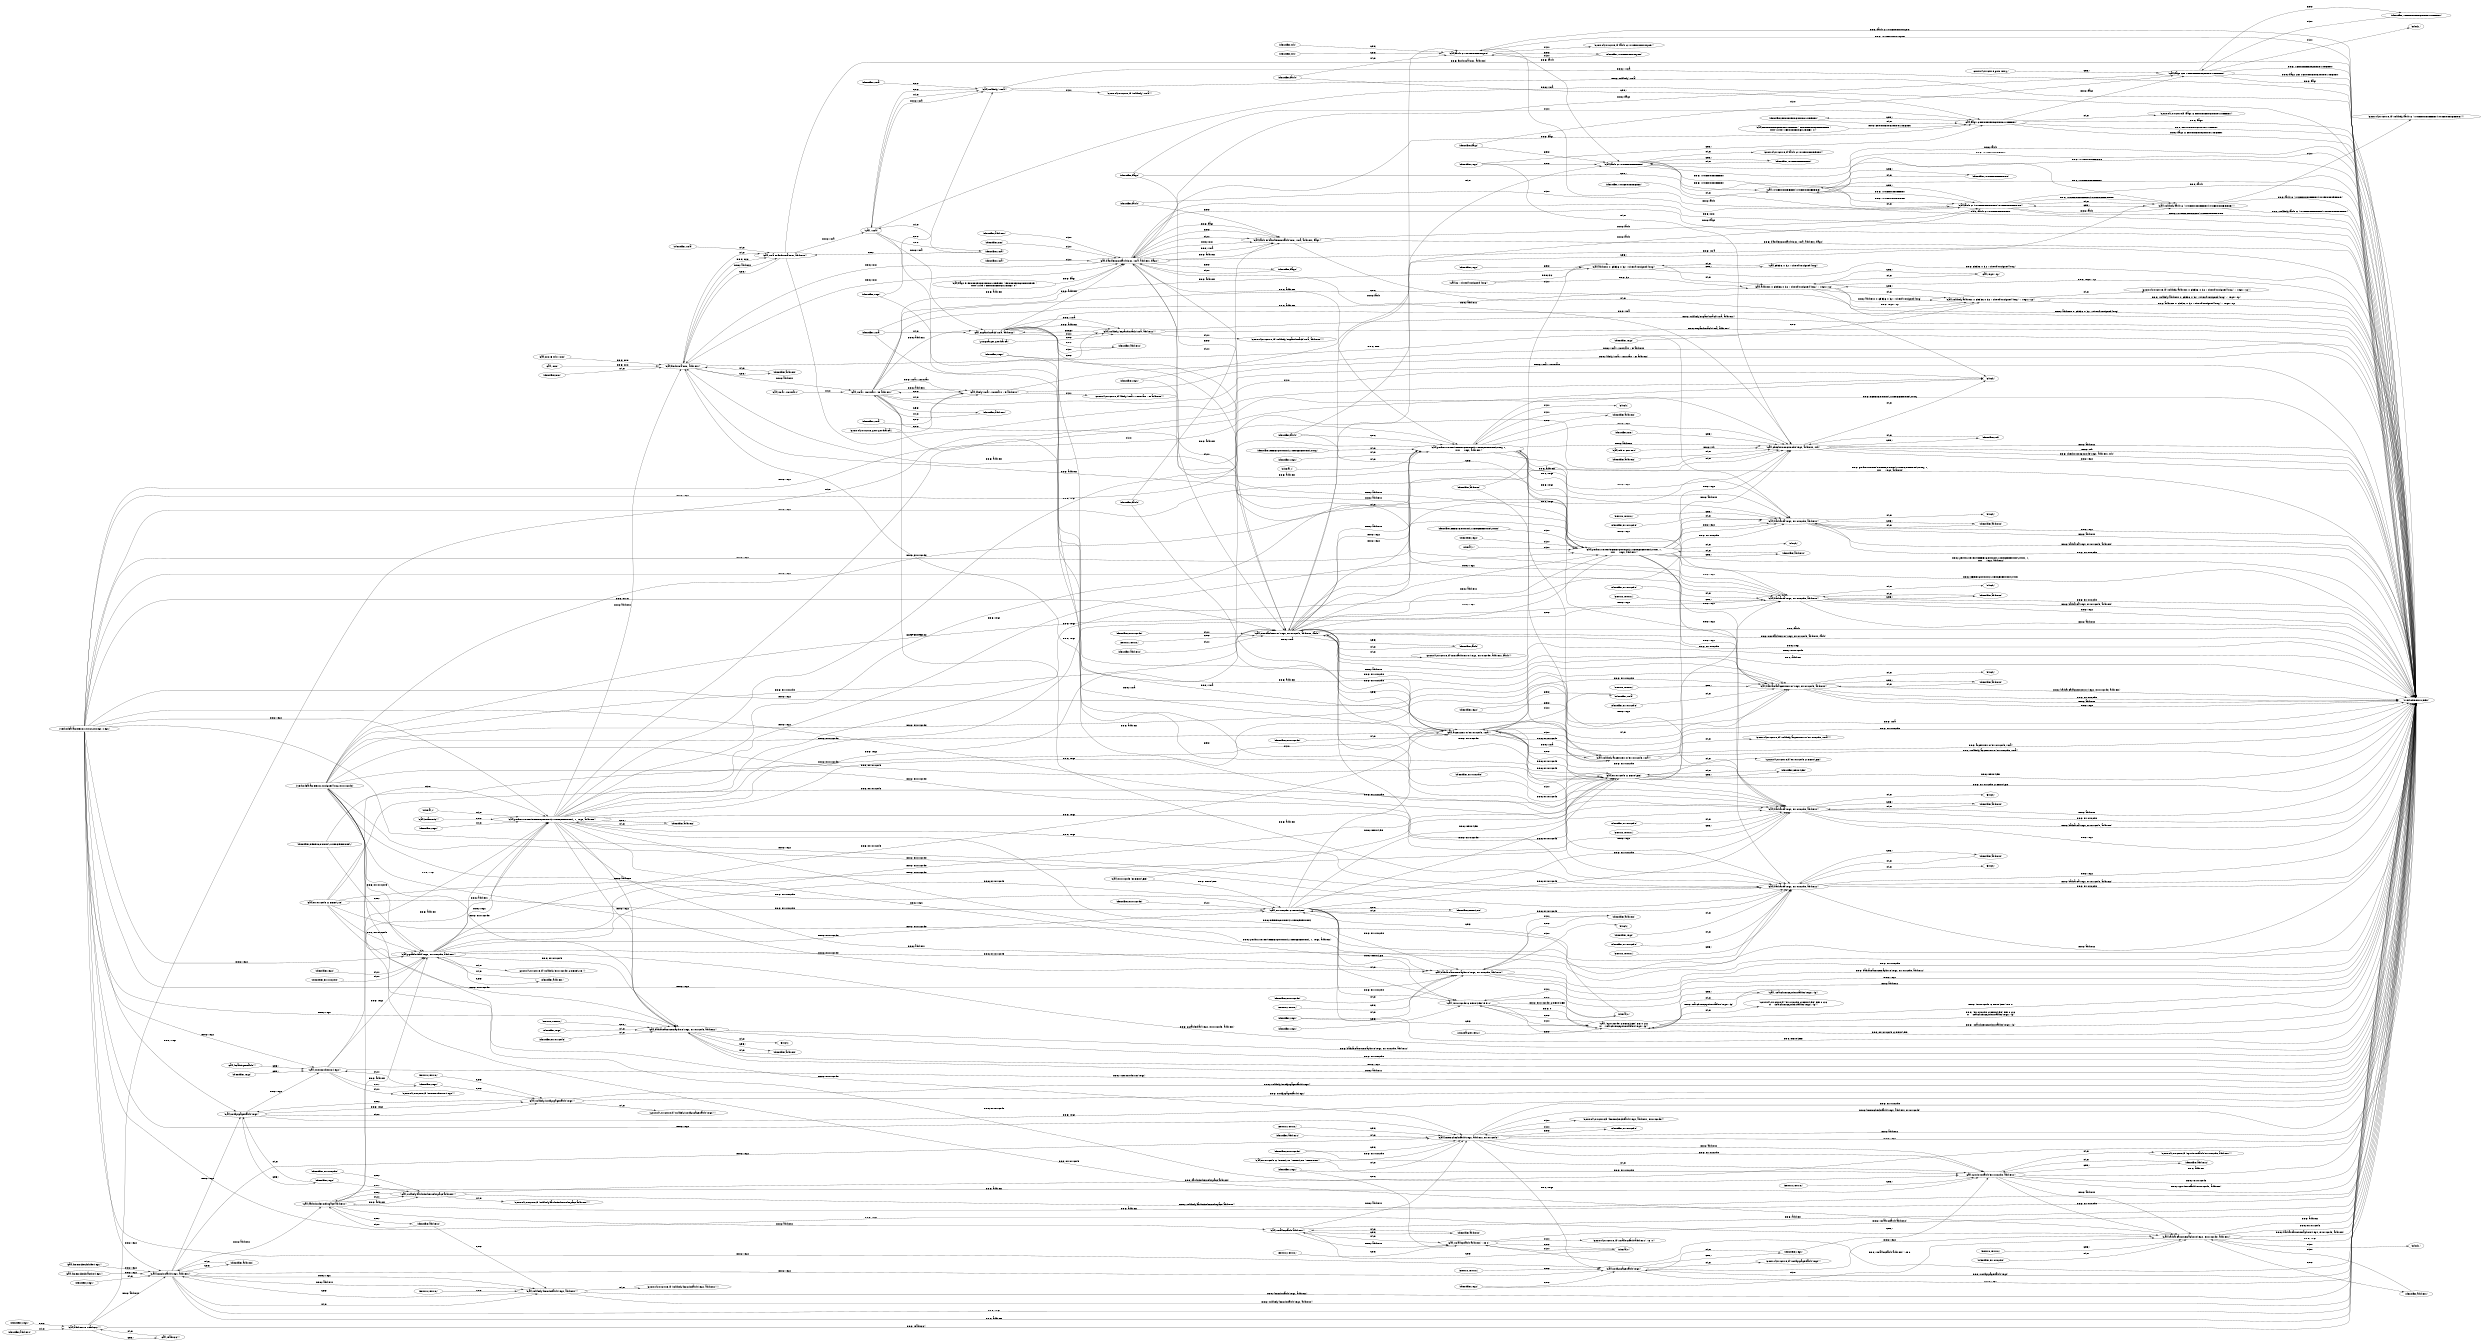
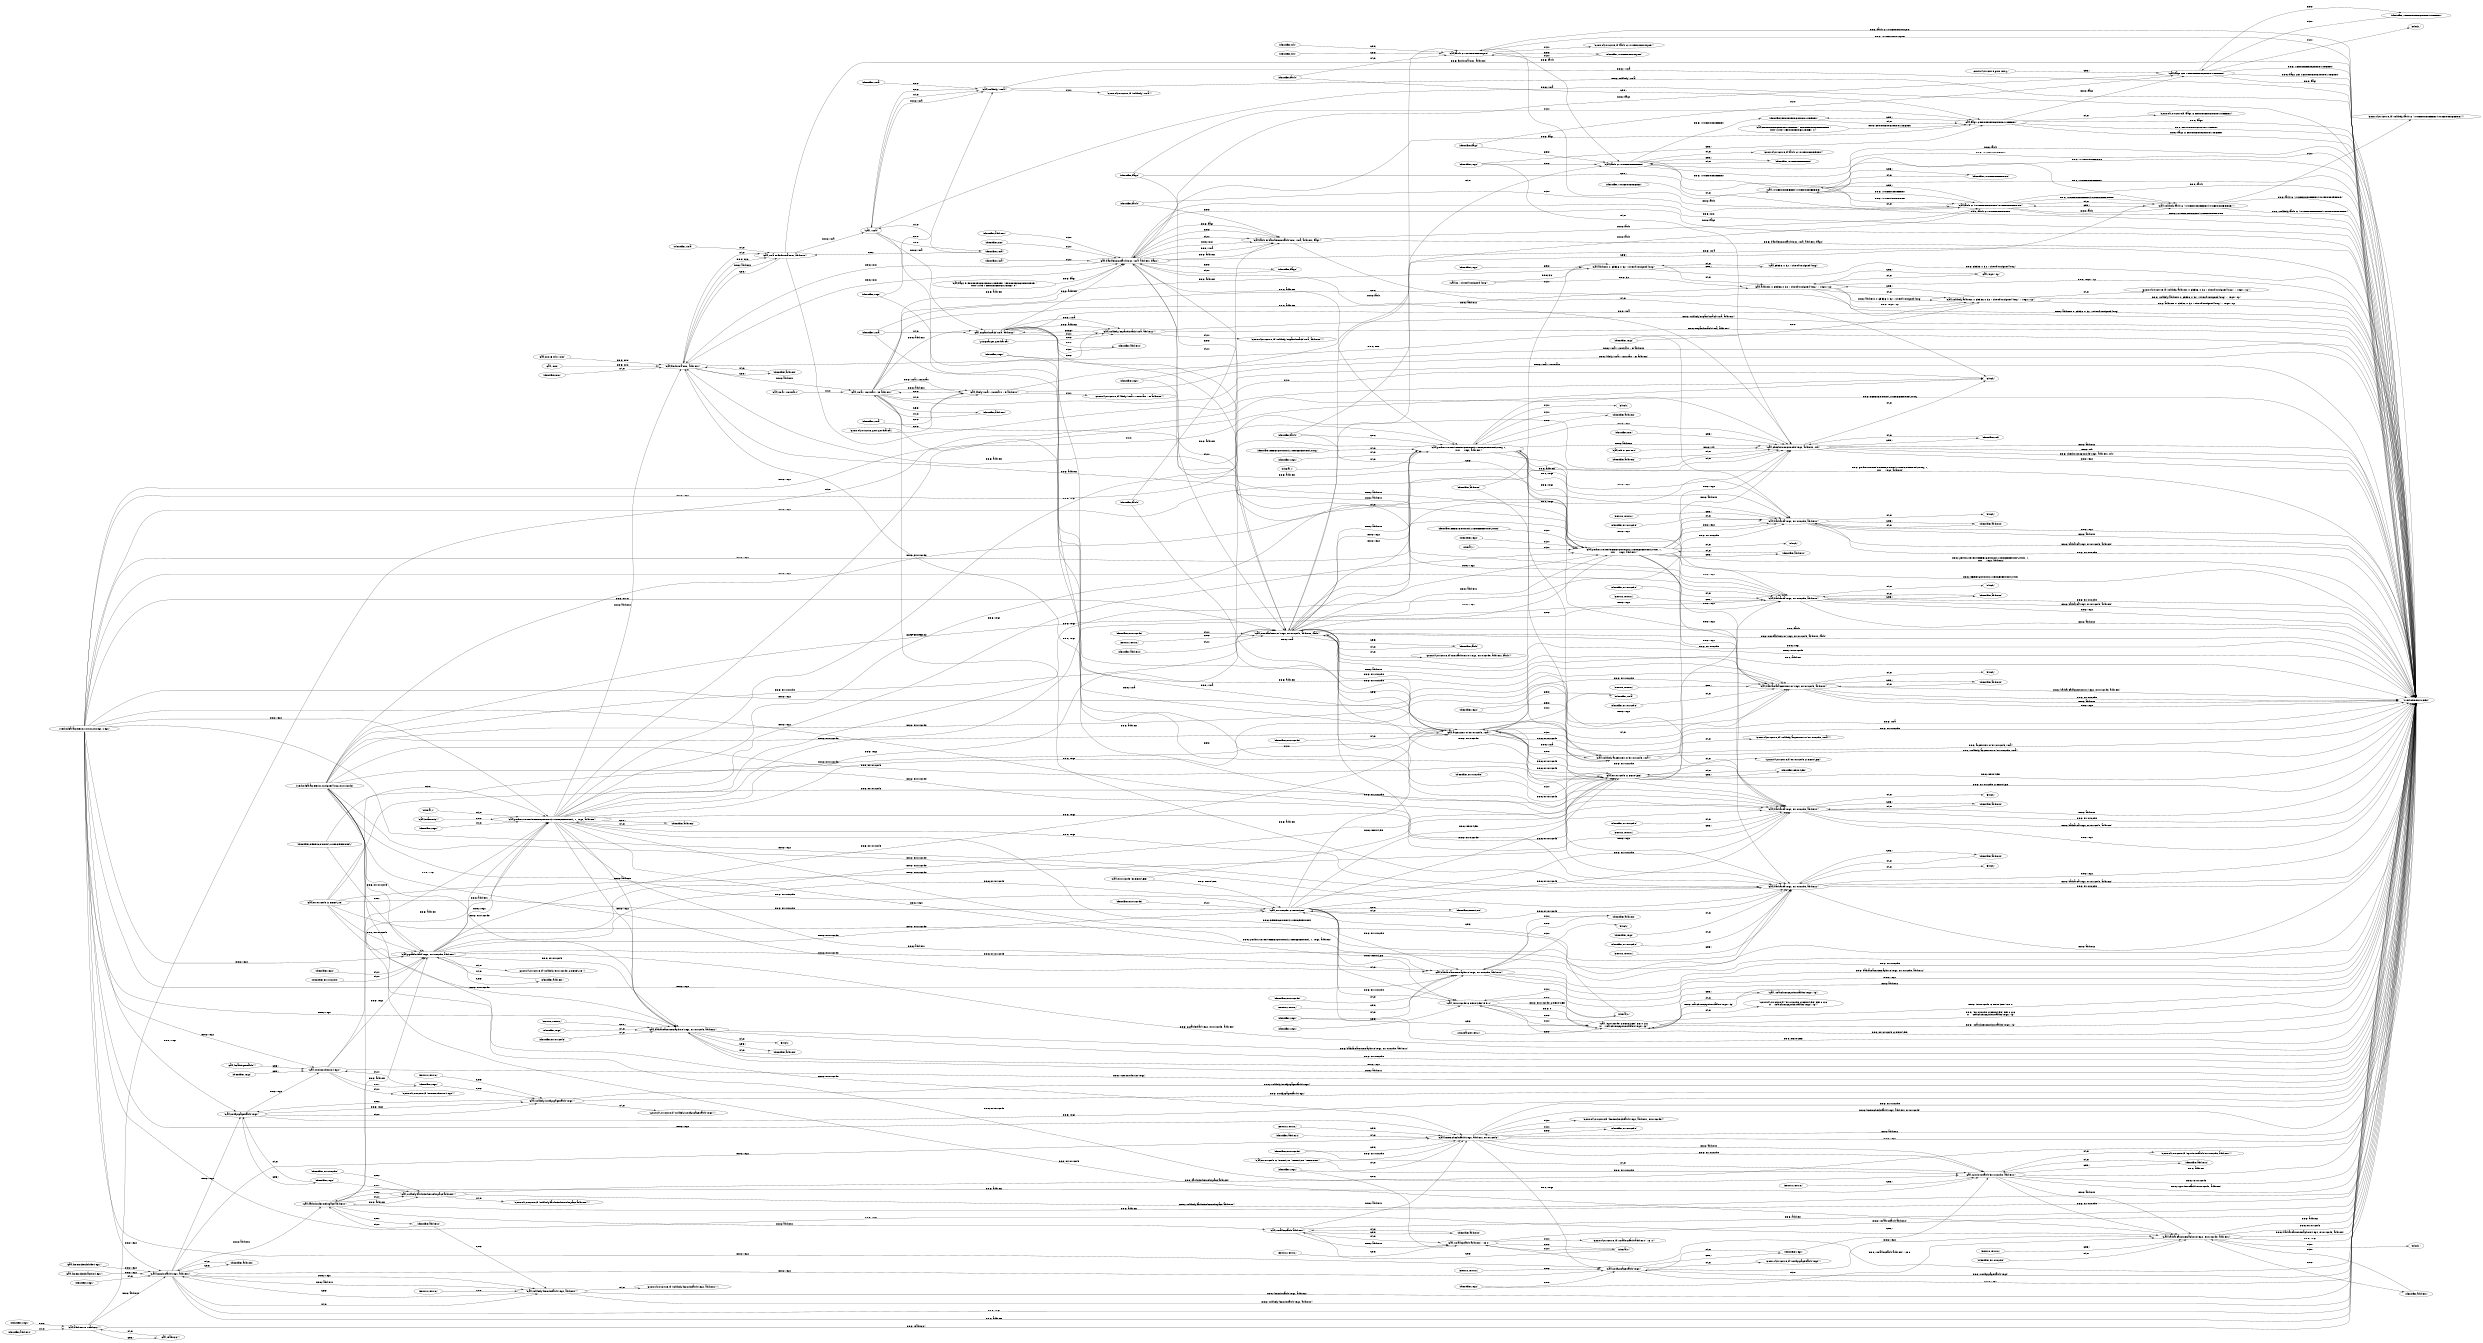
edge "(Call,fault & VM_FAULT_RETRY)" -> "(Call,VM_FAULT_RETRY|VM_FAULT_ERROR)": now "(Call,fault & VM_FAULT_RETRY)" -> "(Identifier,FAULT_FLAG_ALLOW_RETRY)"
